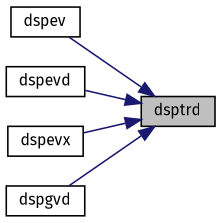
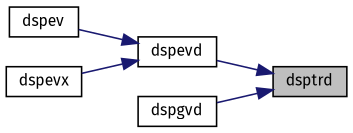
edge "dspev" -> "dsptrd": now "dspev" -> "dspevd"
edge "dspevx" -> "dsptrd": now "dspevx" -> "dspevd"
